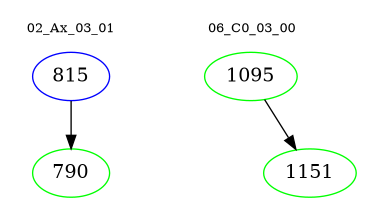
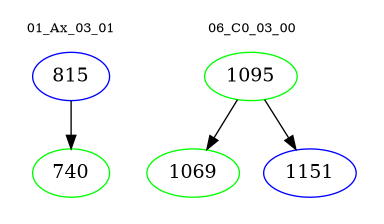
cluster "02_Ax_03_01": label "02_Ax_03_01" -> "01_Ax_03_01"
node "790": label "790" -> "740"
node "1069": added
node "1151": color green -> blue
